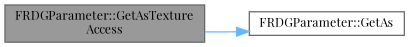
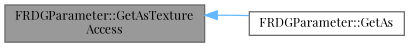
edge "FRDGParameter::GetAsTexture Access" -> "FRDGParameter::GetAs": reversed
